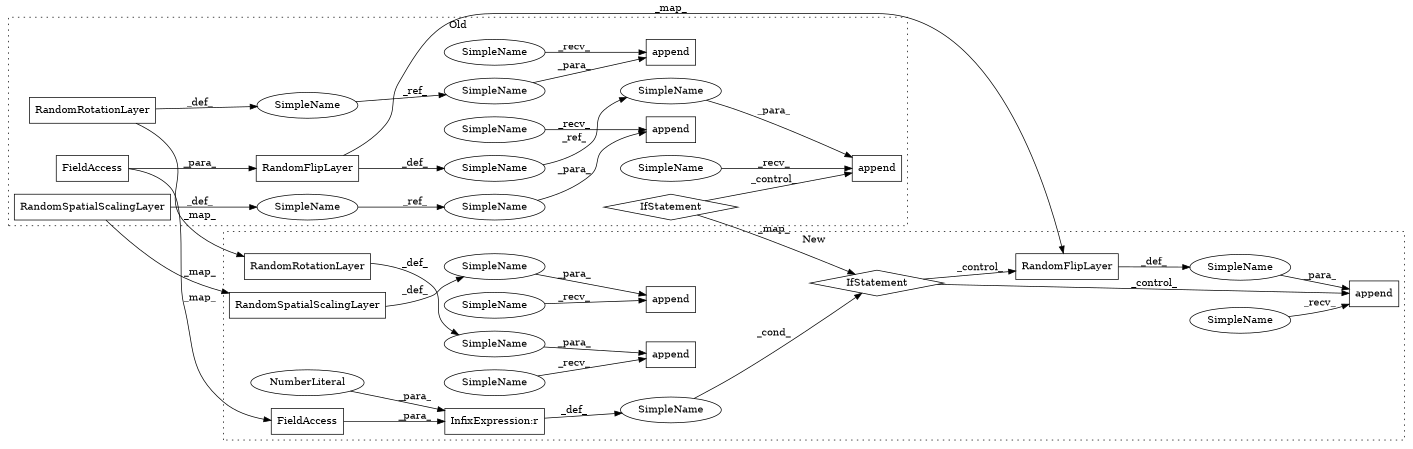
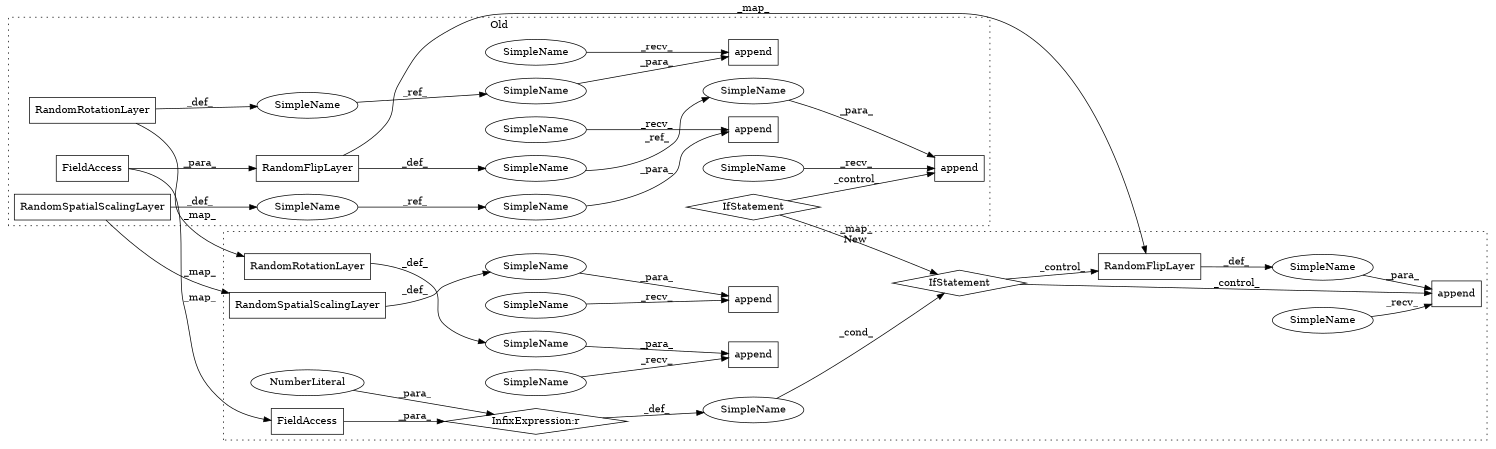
node "InfixExpression:r": shape box -> diamond
